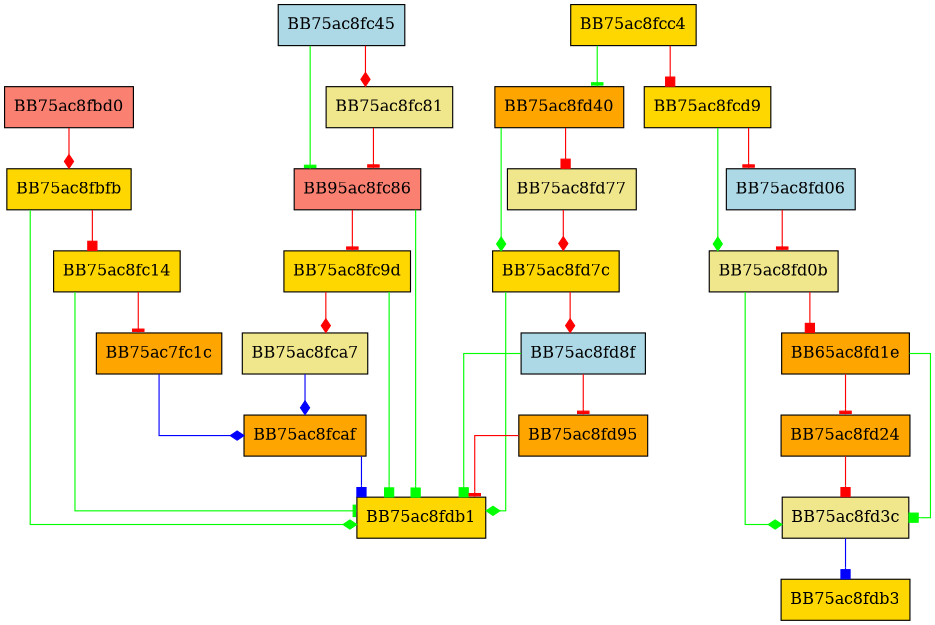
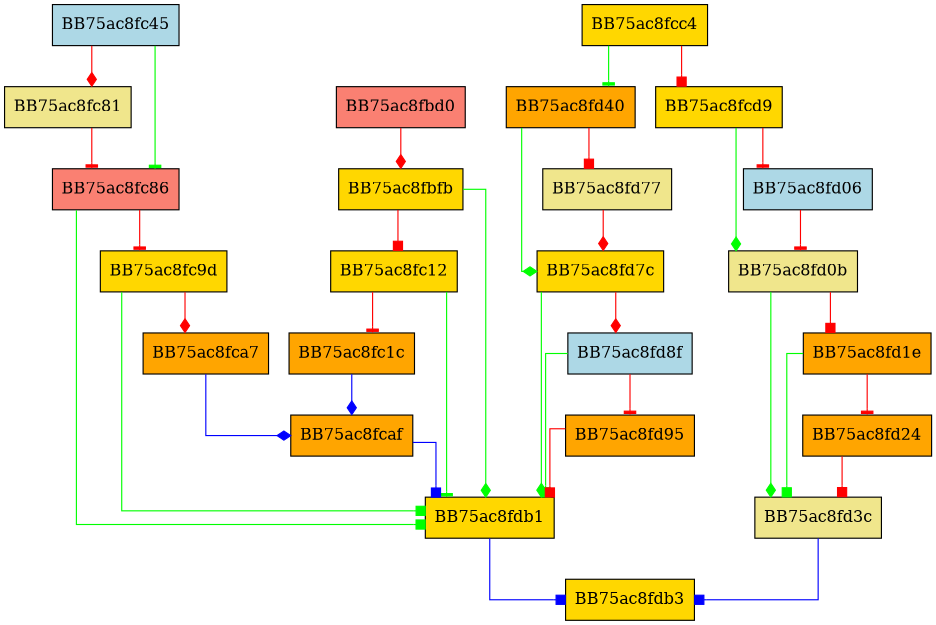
node "BB95ac8fc86": label "BB95ac8fc86" -> "BB75ac8fc86"
node "BB75ac8fc14": label "BB75ac8fc14" -> "BB75ac8fc12"
node "BB75ac7fc1c": label "BB75ac7fc1c" -> "BB75ac8fc1c"
node "BB75ac8fca7": fillcolor khaki -> orange
node "BB65ac8fd1e": label "BB65ac8fd1e" -> "BB75ac8fd1e"
edge "BB75ac8fd95" -> "BB75ac8fdb1": arrowhead tee -> box
edge "BB75ac8fdb1" -> "BB75ac8fdb3": added
